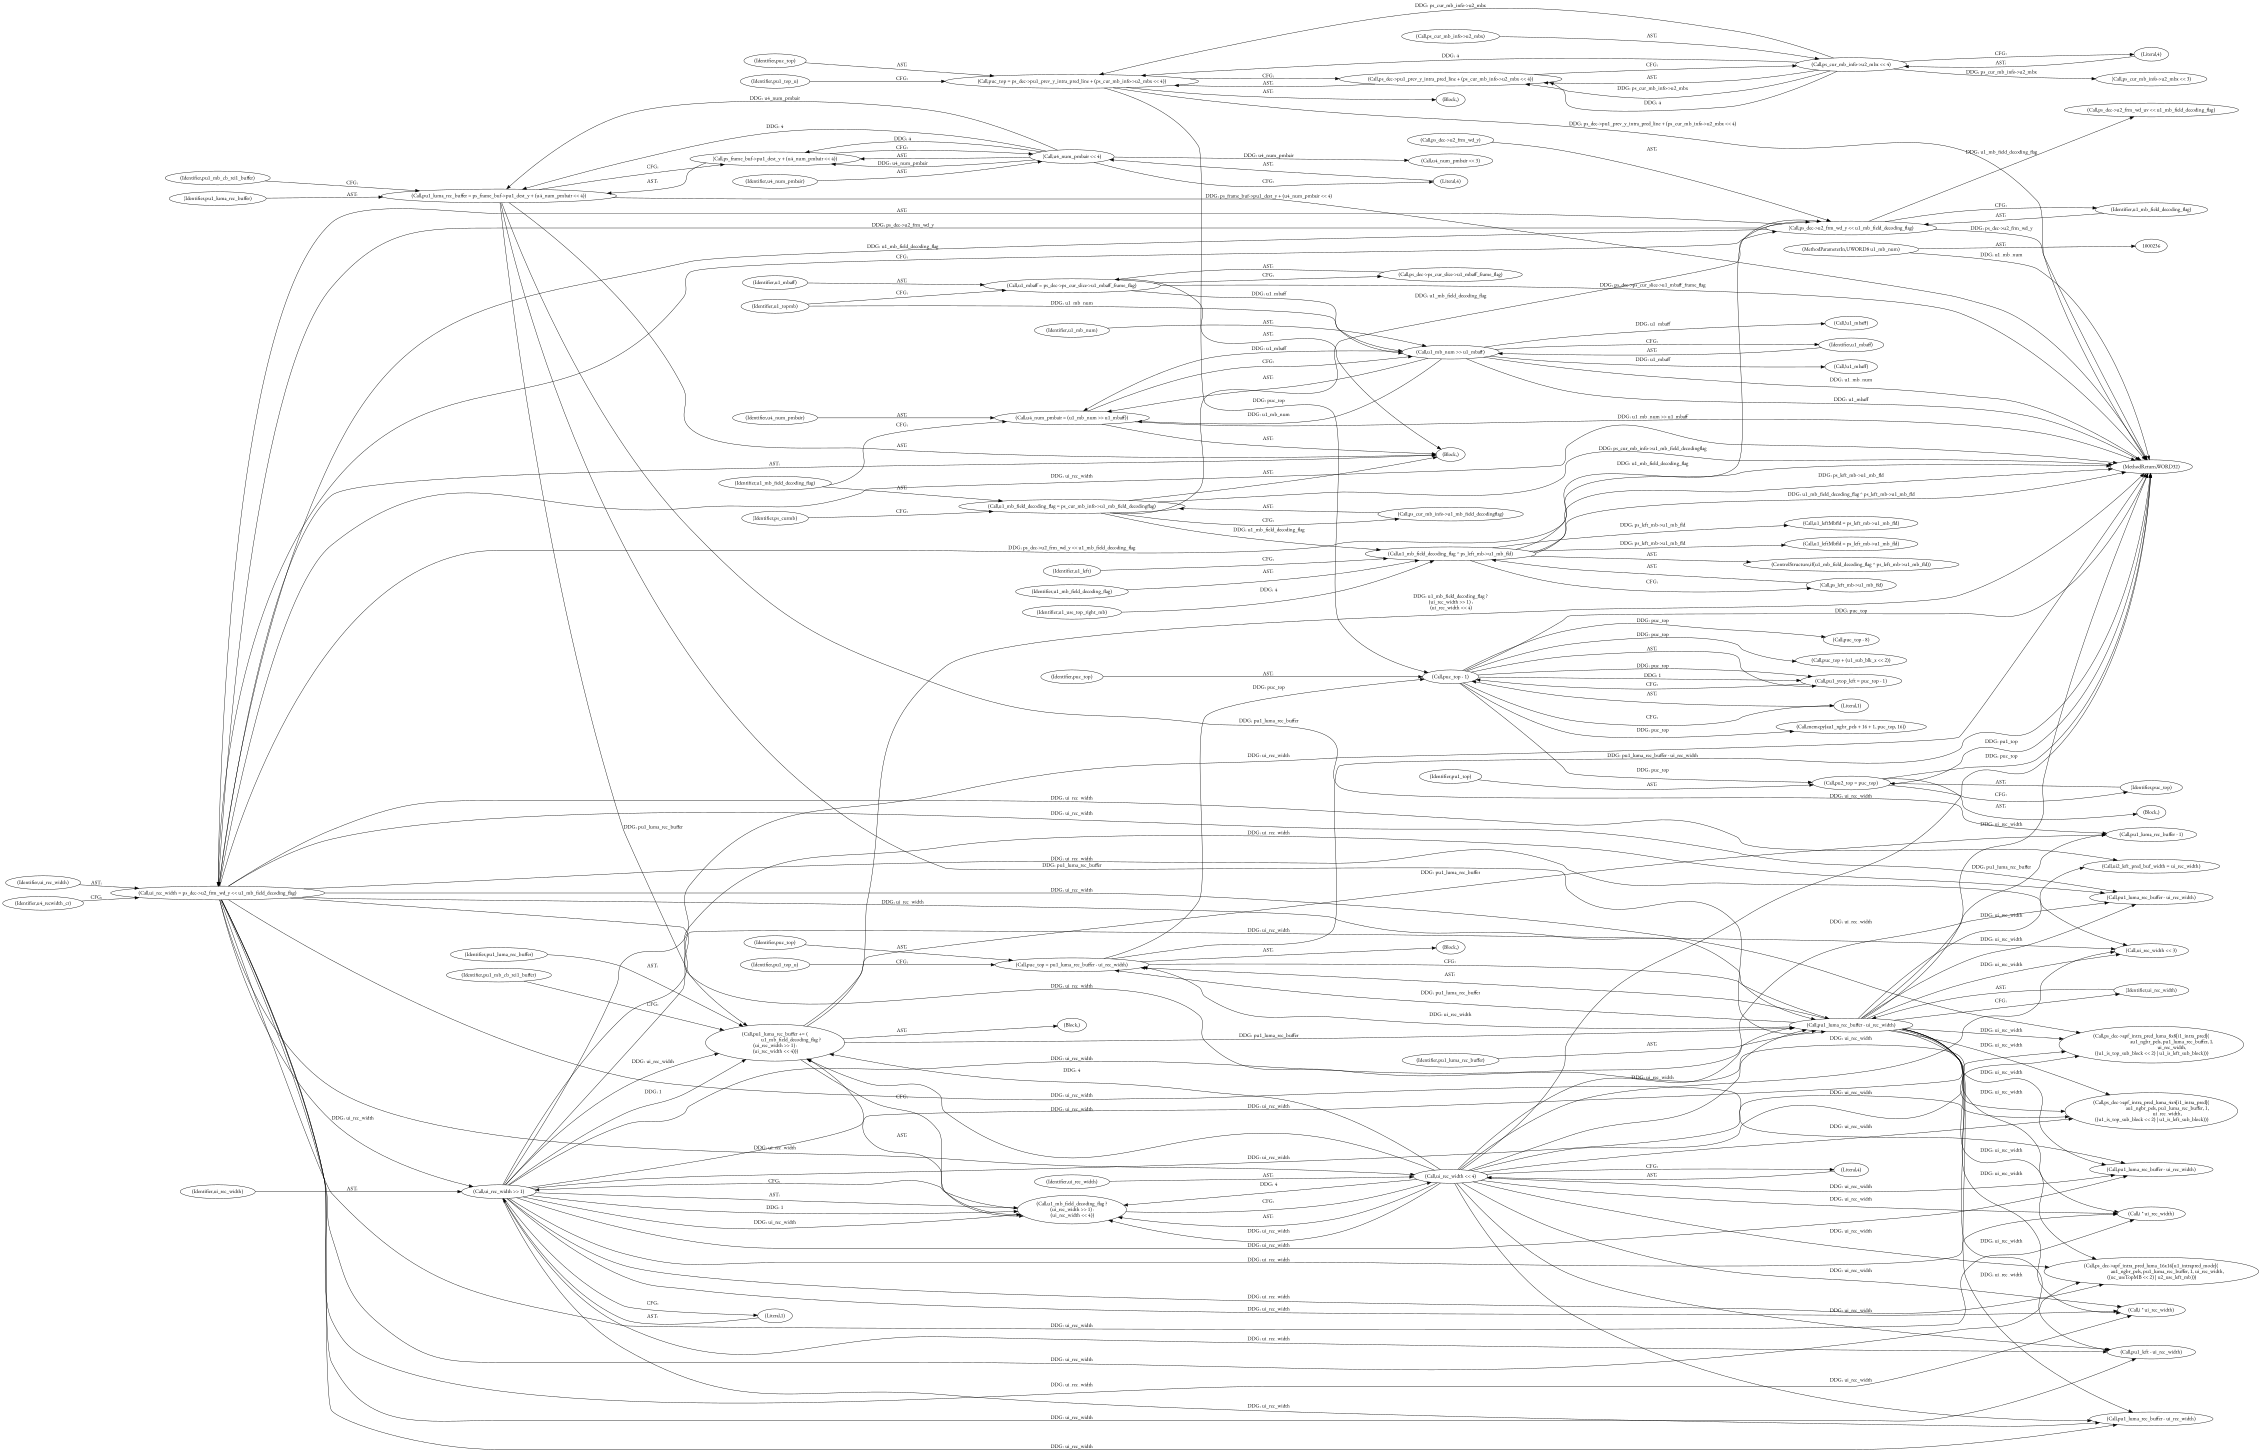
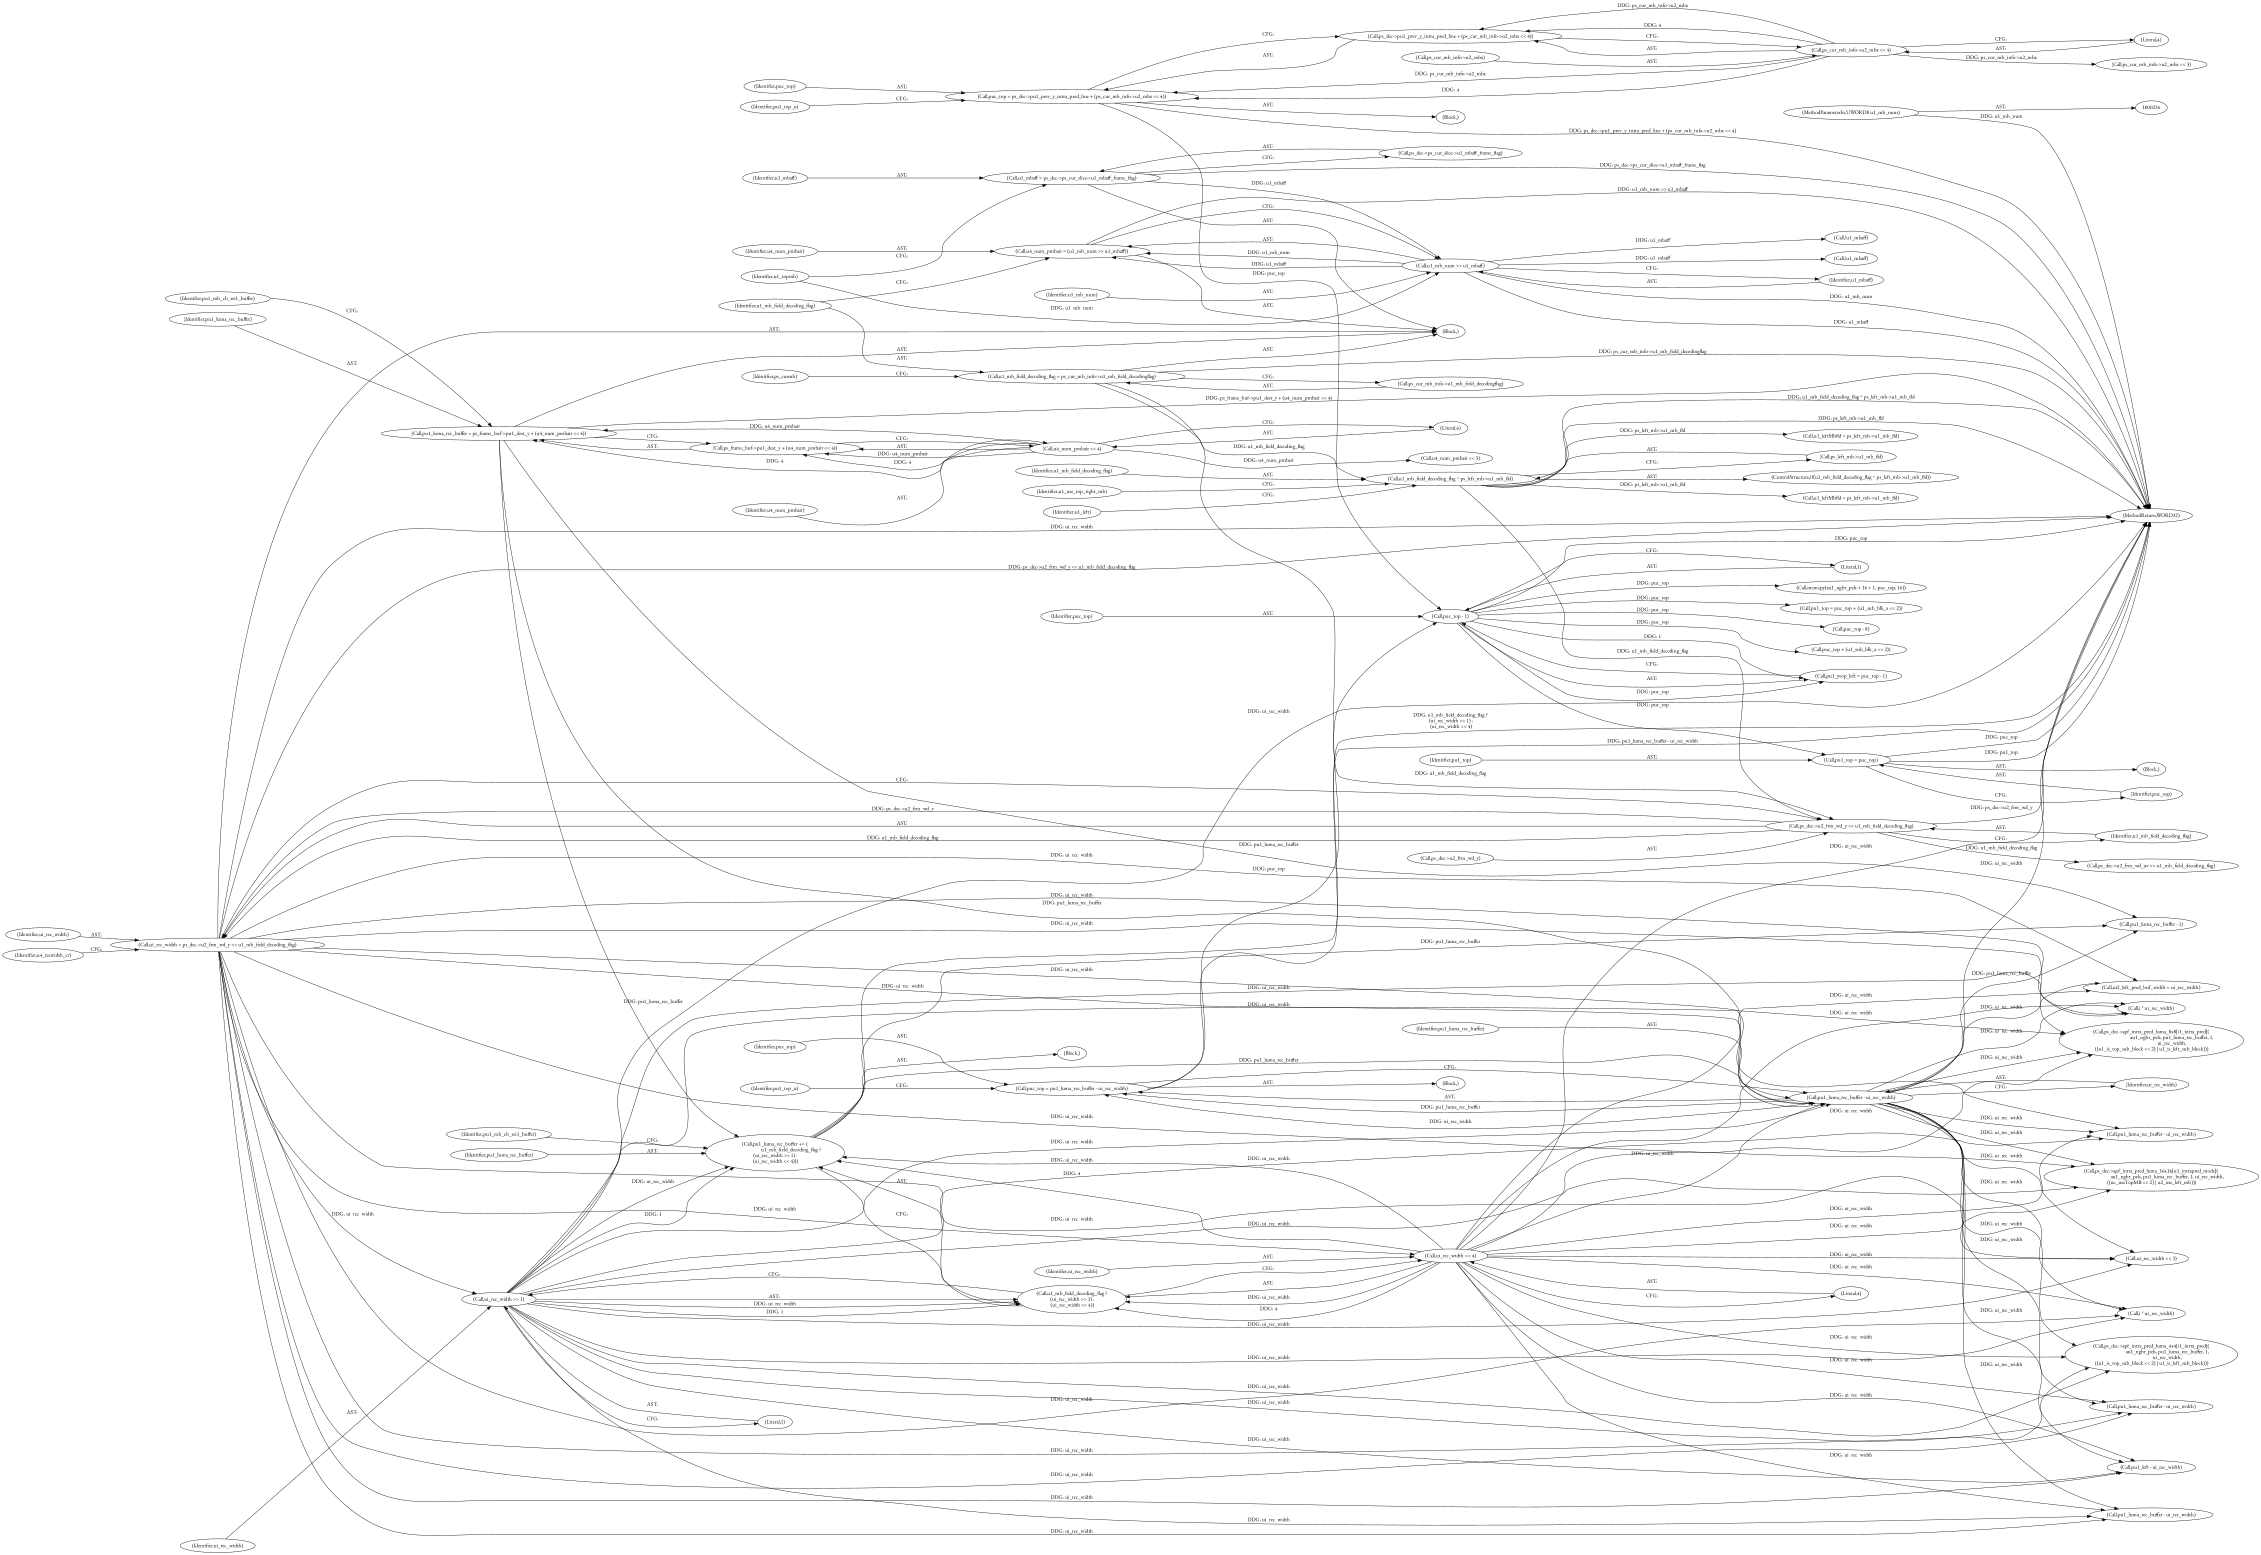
edge "(Identifier,u1_use_top_right_mb)" -> "(Call,u1_mb_field_decoding_flag ^ ps_left_mb->u1_mb_fld)": label "DDG: 4" -> "CFG: "
node "(Call,pu1_top = puc_top + (u1_sub_blk_x << 2))": added
node "(Call,pu2_top = puc_top)": label "(Call,pu2_top = puc_top)" -> "(Call,pu1_top = puc_top)"
edge "(Call,ui_rec_width << 4)" -> "(Call,ui2_left_pred_buf_width = ui_rec_width)": added, label "DDG: ui_rec_width"
